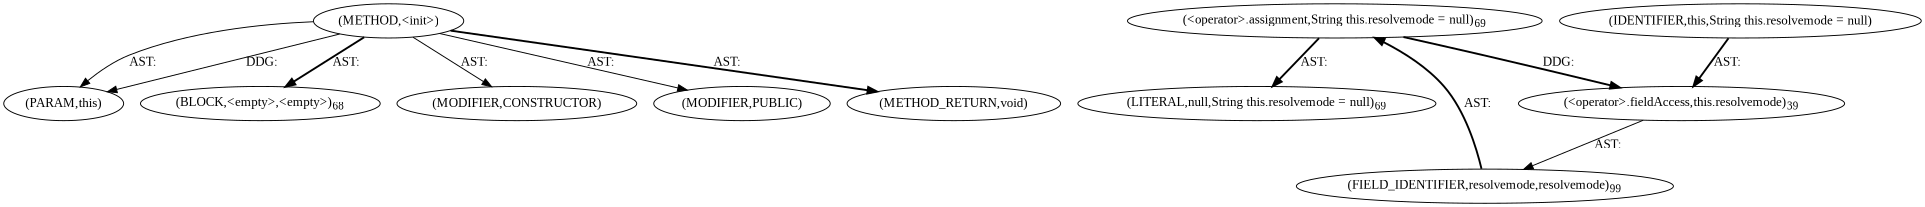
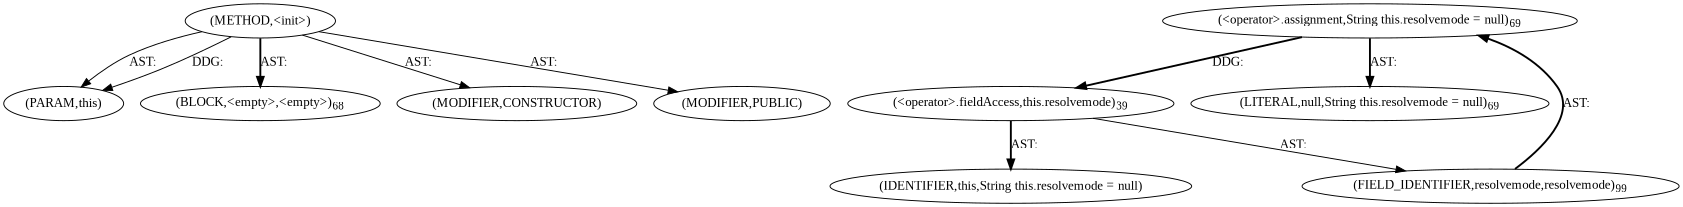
edge "(IDENTIFIER,this,String this.resolvemode = null)" -> "(<operator>.fieldAccess,this.resolvemode)": reversed
node "(METHOD_RETURN,void)": removed
